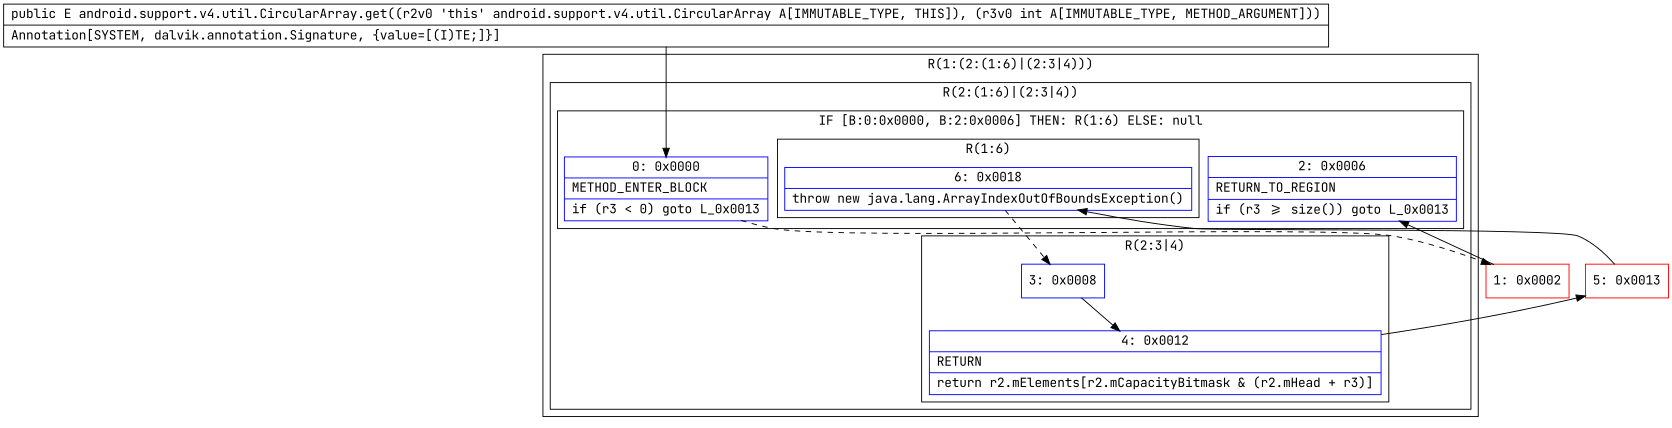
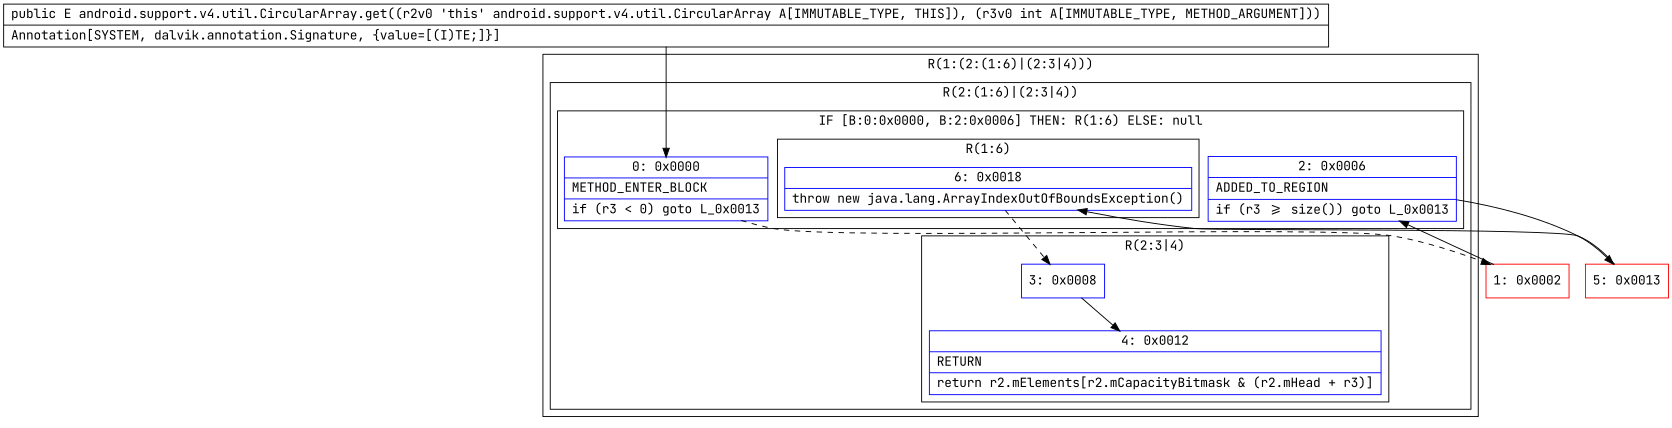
node "2: 0x0006": text "RETURN_TO_REGION" -> "ADDED_TO_REGION"
edge "4: 0x0012" -> "5: 0x0013": now "2: 0x0006" -> "5: 0x0013"
